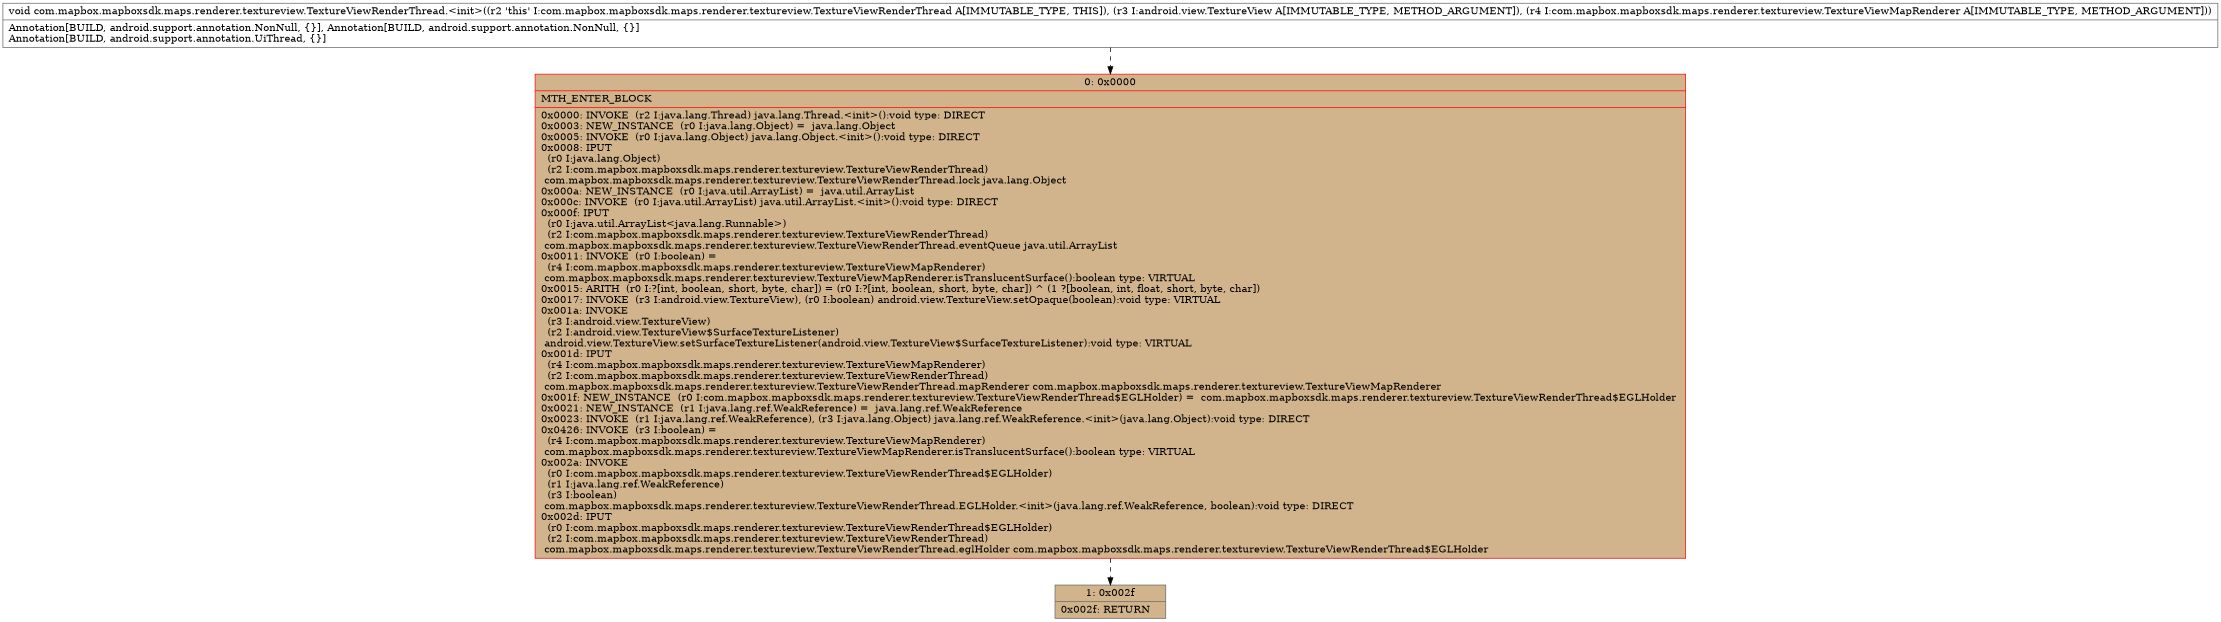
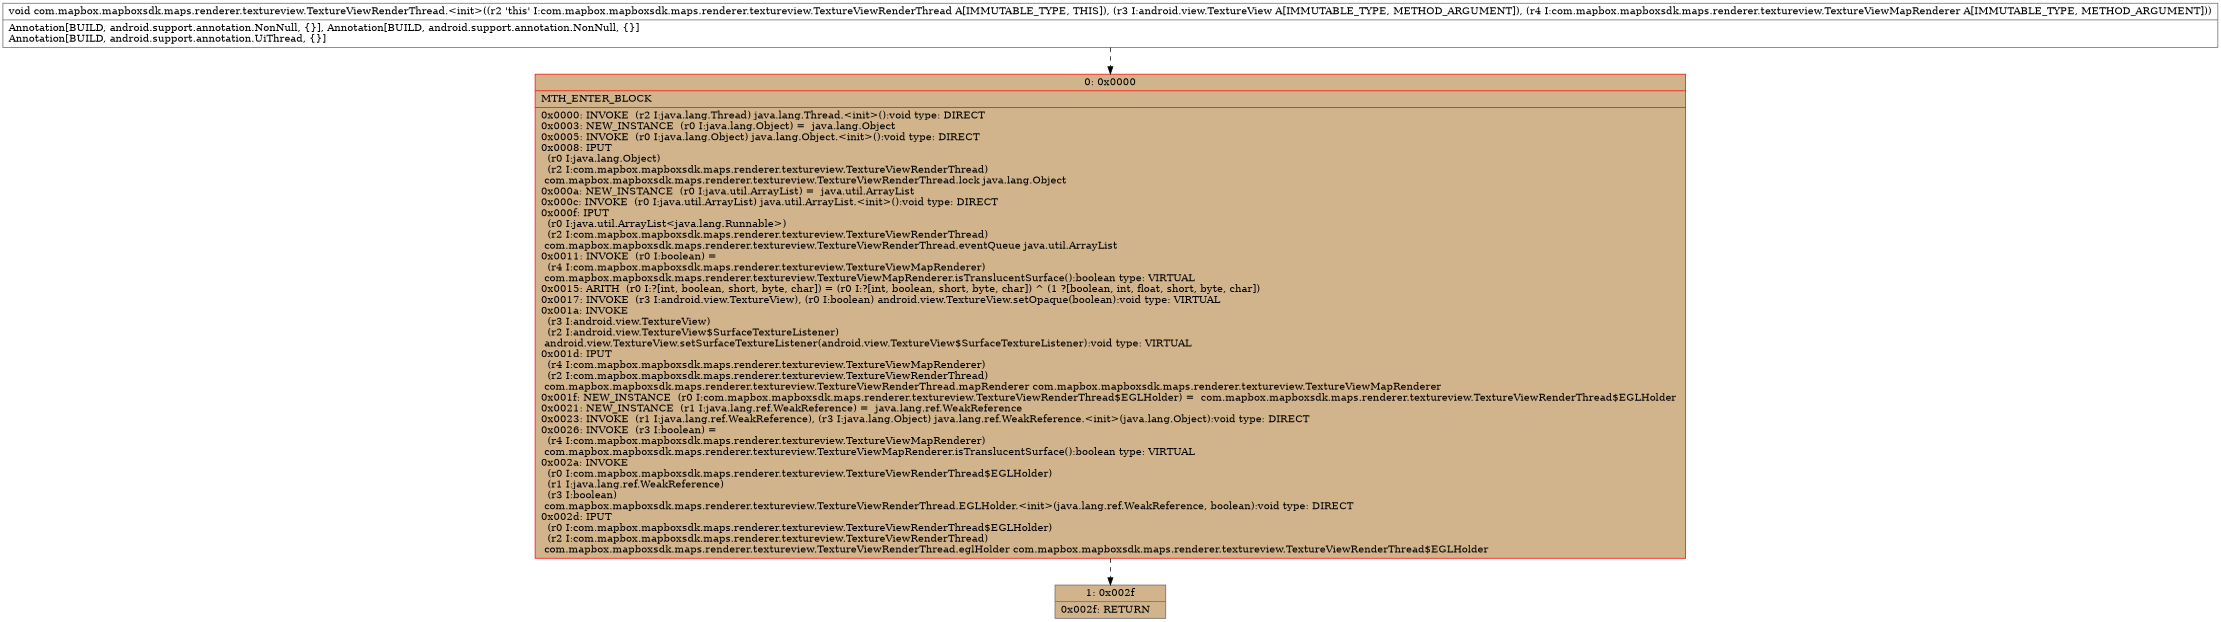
node "0: 0x0000": text "0x0426: INVOKE  (r3 I:boolean) =" -> "0x0026: INVOKE  (r3 I:boolean) ="
